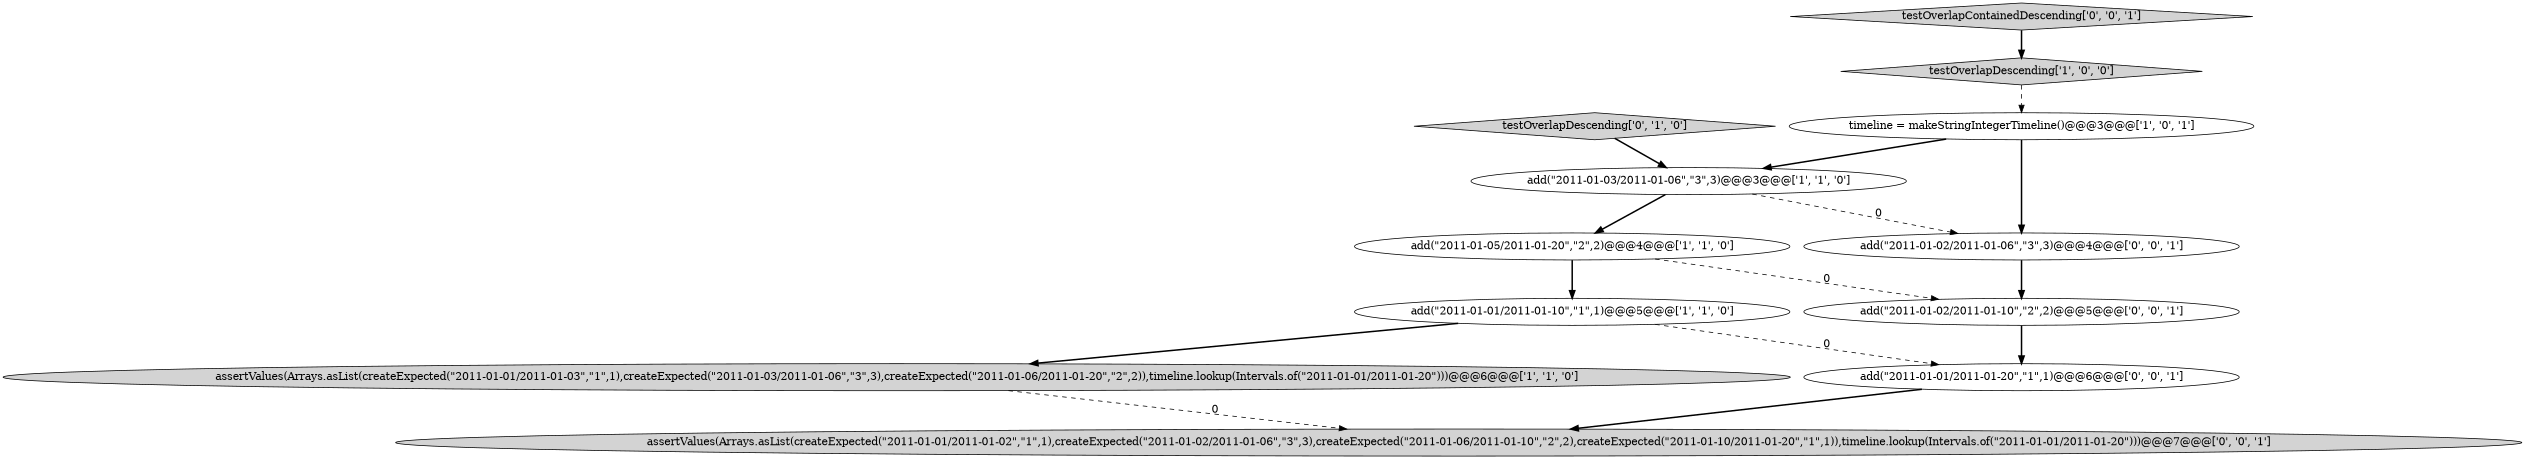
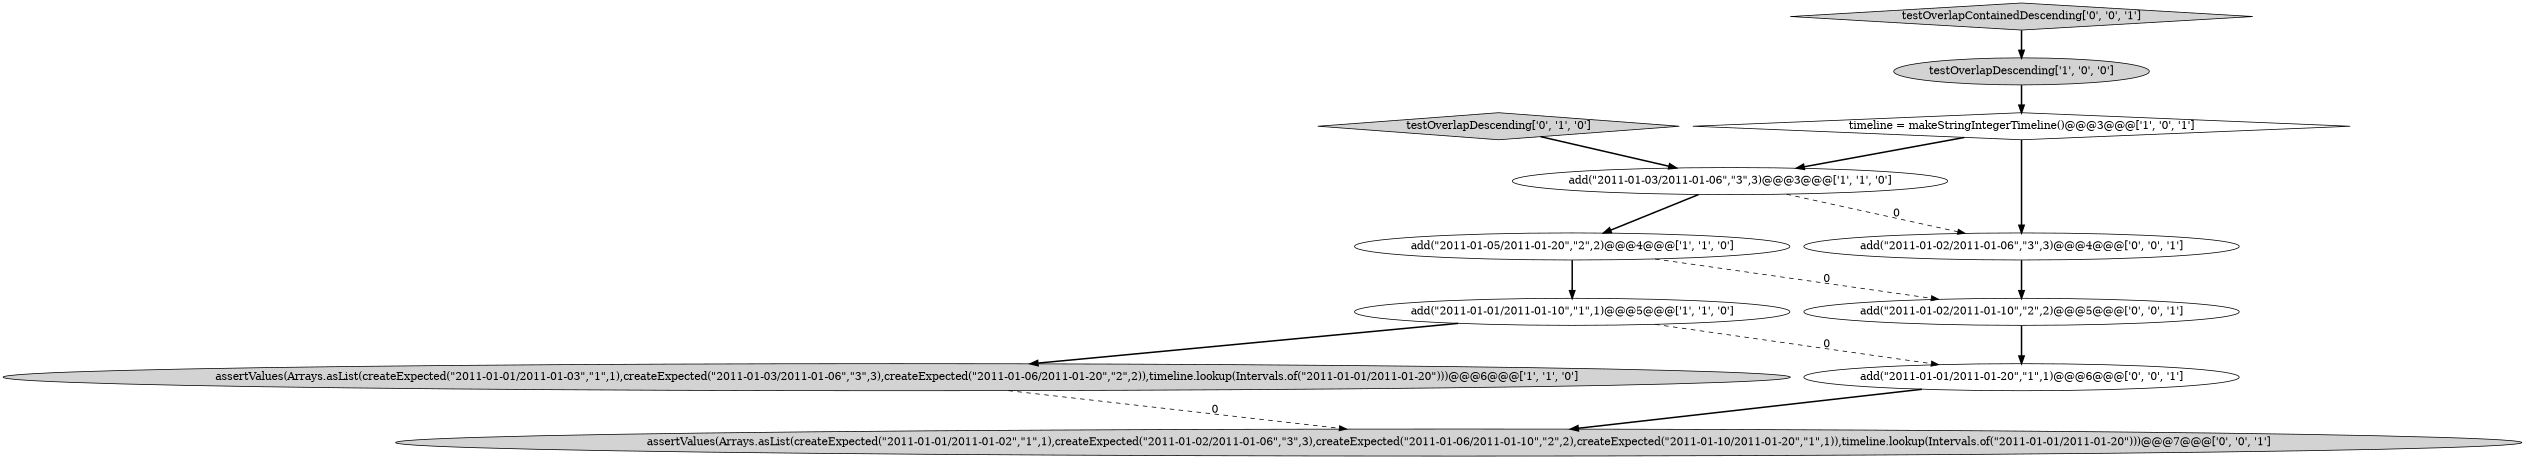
node "testOverlapDescending['1', '0', '0']": shape diamond -> ellipse
edge "testOverlapDescending['1', '0', '0']" -> "timeline = makeStringIntegerTimeline()@@@3@@@['1', '0', '1']": style dashed -> bold
node "timeline = makeStringIntegerTimeline()@@@3@@@['1', '0', '1']": shape ellipse -> diamond
